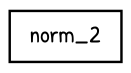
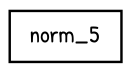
node "norm_2": label "norm_2" -> "norm_5"
